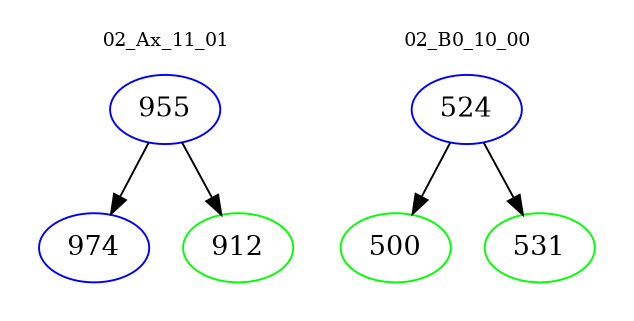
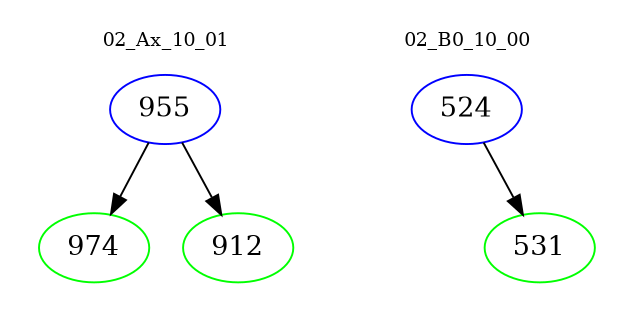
cluster "02_Ax_11_01": label "02_Ax_11_01" -> "02_Ax_10_01"
node "974": color blue -> green
node "500": removed
